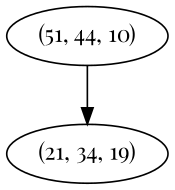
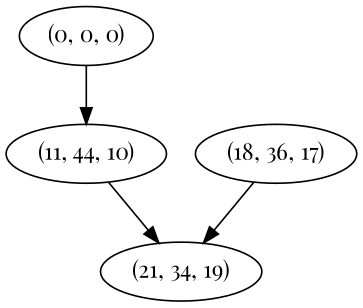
node "(0, 0, 0)": added
node "(51, 44, 10)": label "(51, 44, 10)" -> "(11, 44, 10)"
node "(18, 36, 17)": added
